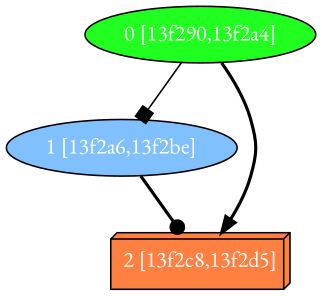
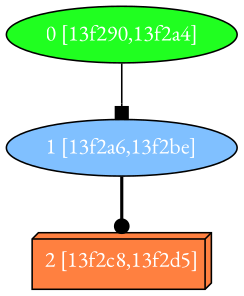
edge "0 [13f290,13f2a4]" -> "2 [13f2c8,13f2d5]": removed
